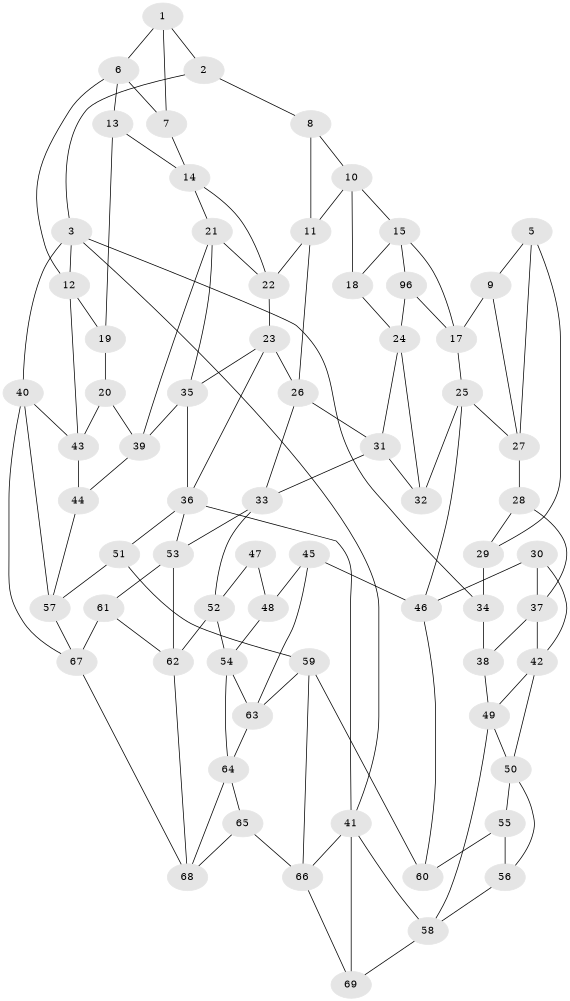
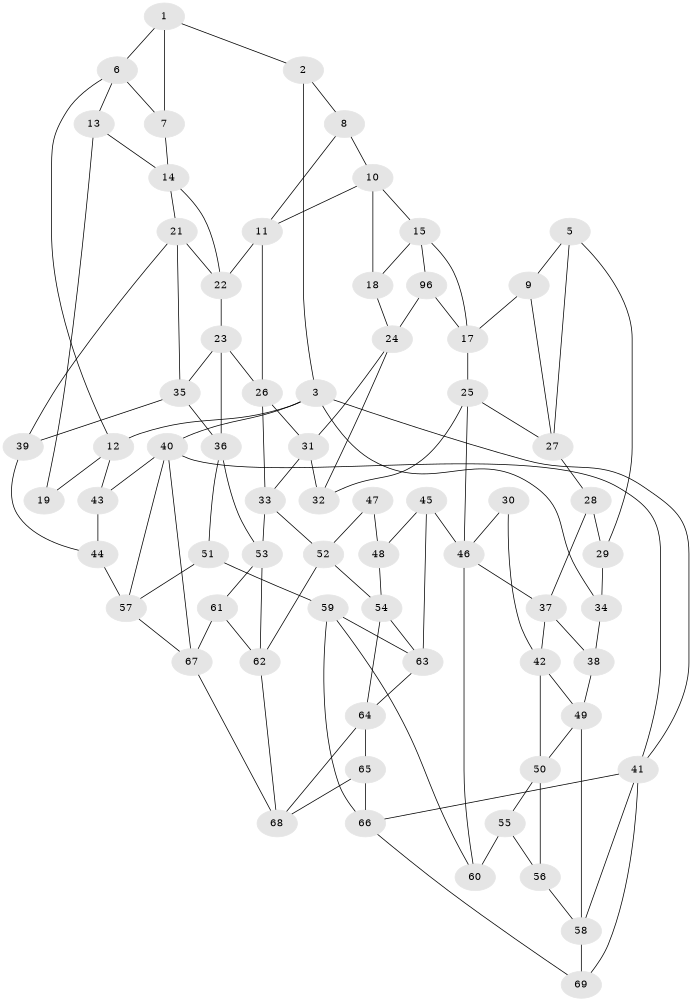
node "20": removed
edge "30" -- "37": now "46" -- "37"
edge "36" -- "41": now "40" -- "41"
